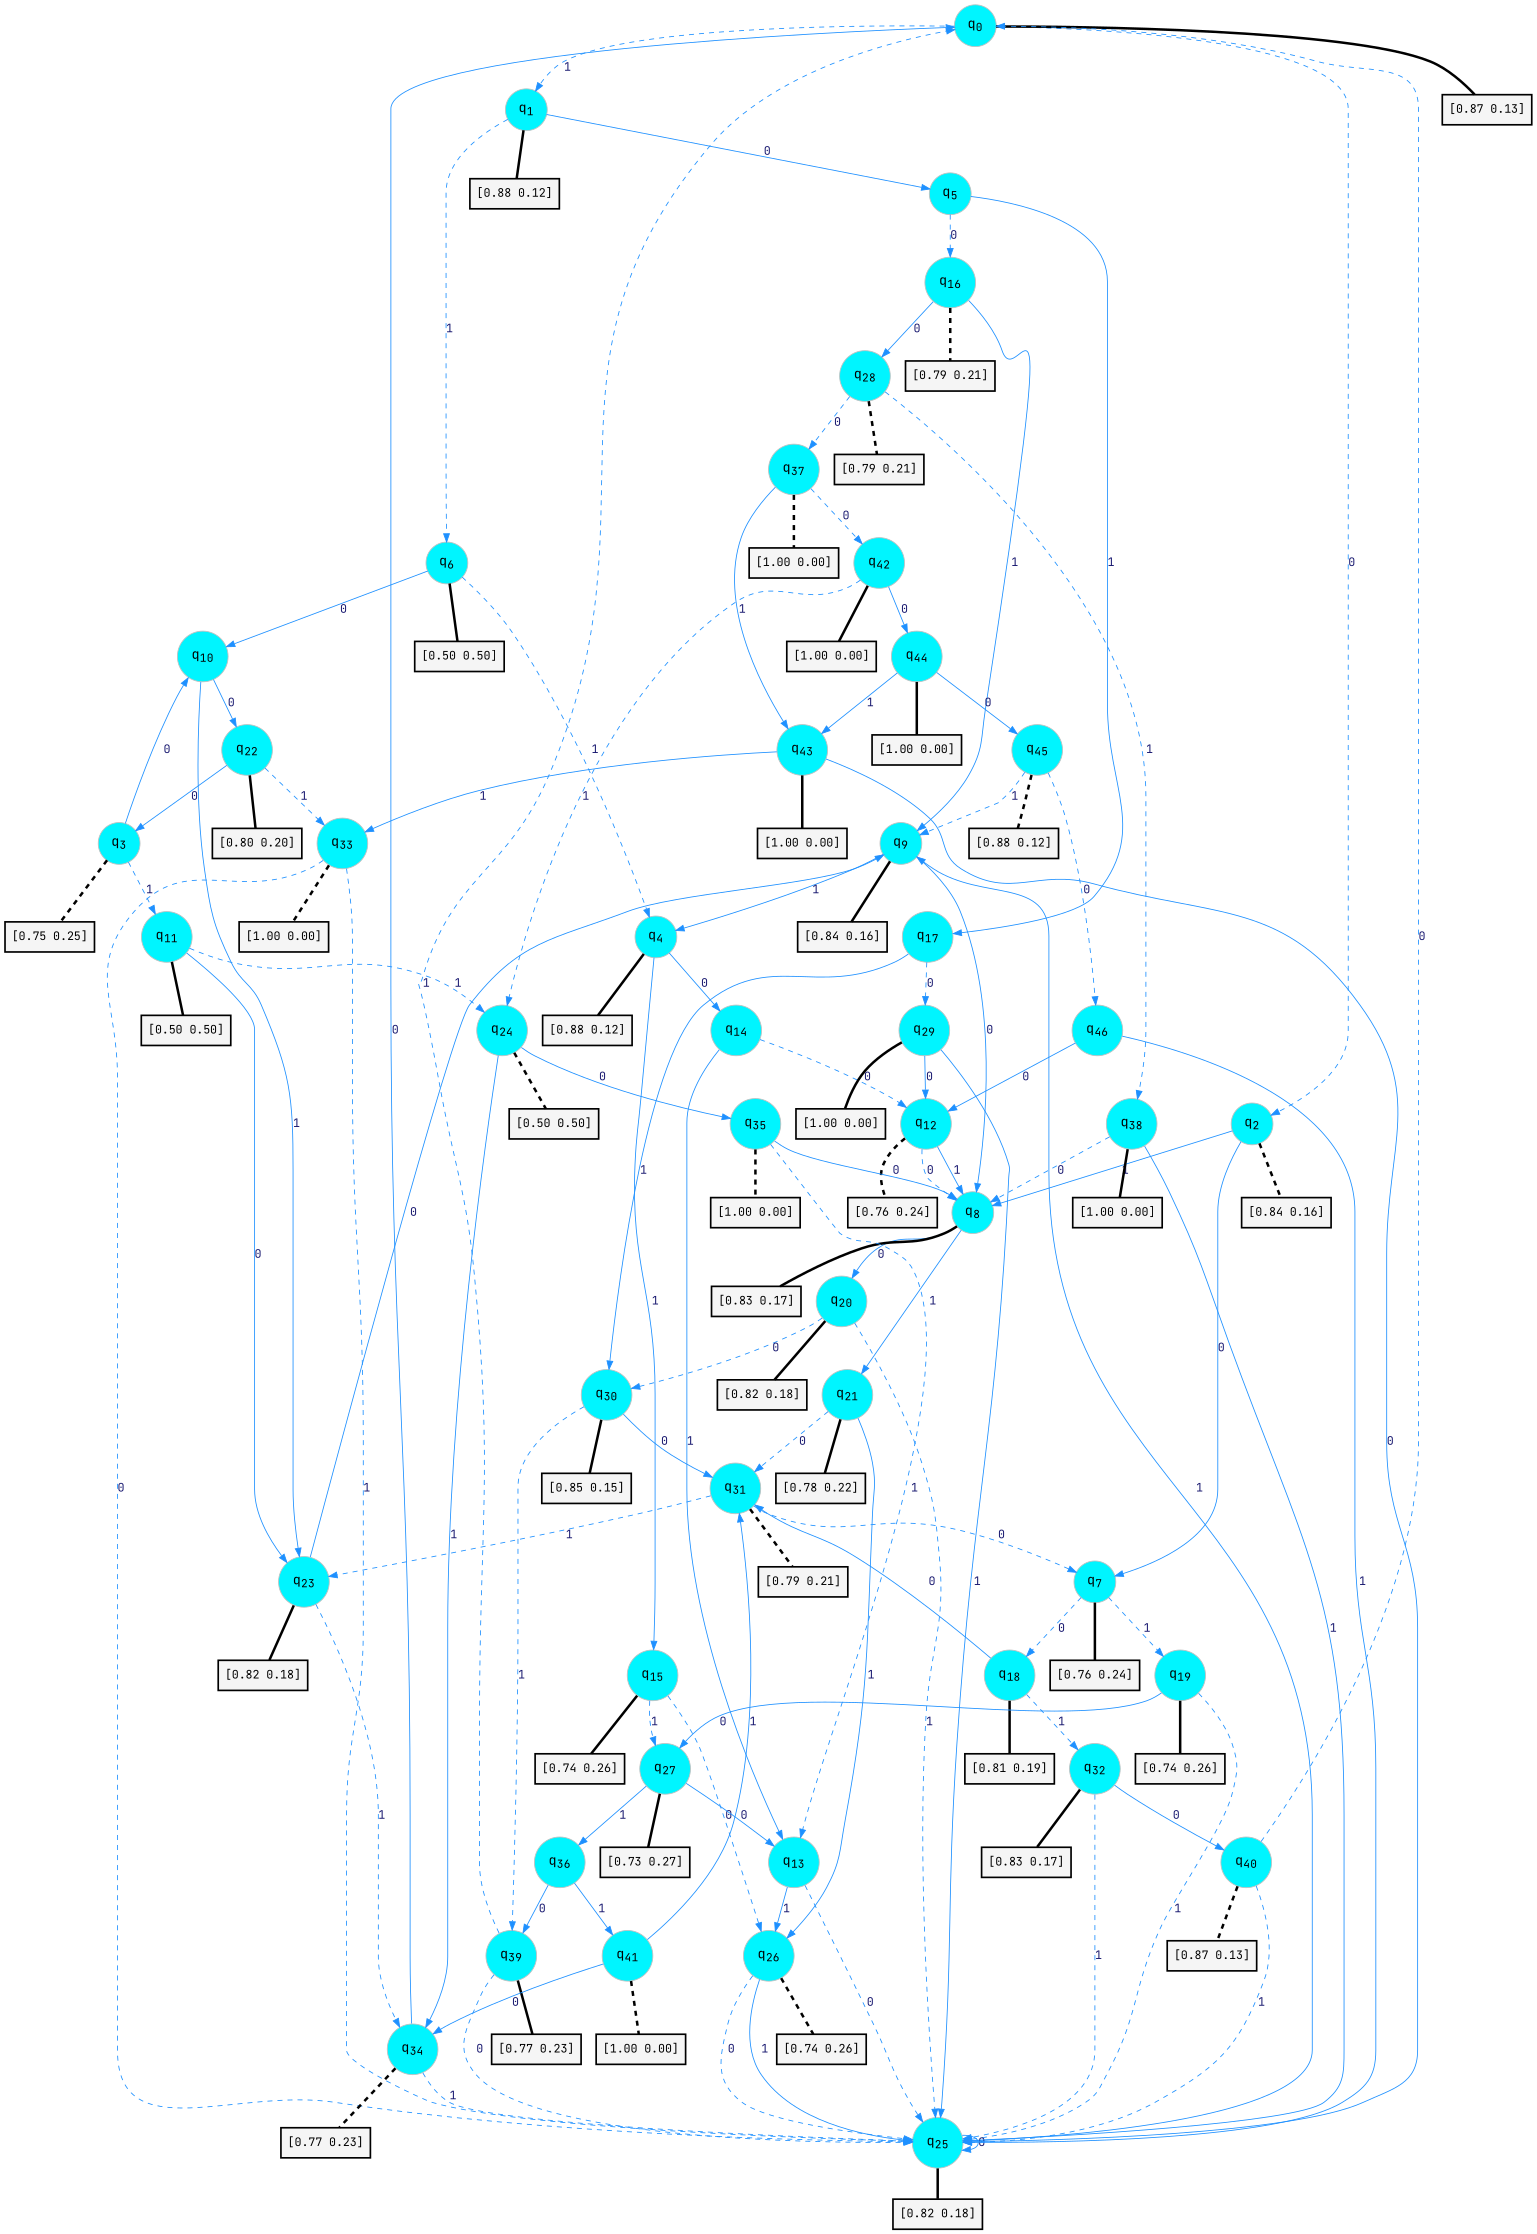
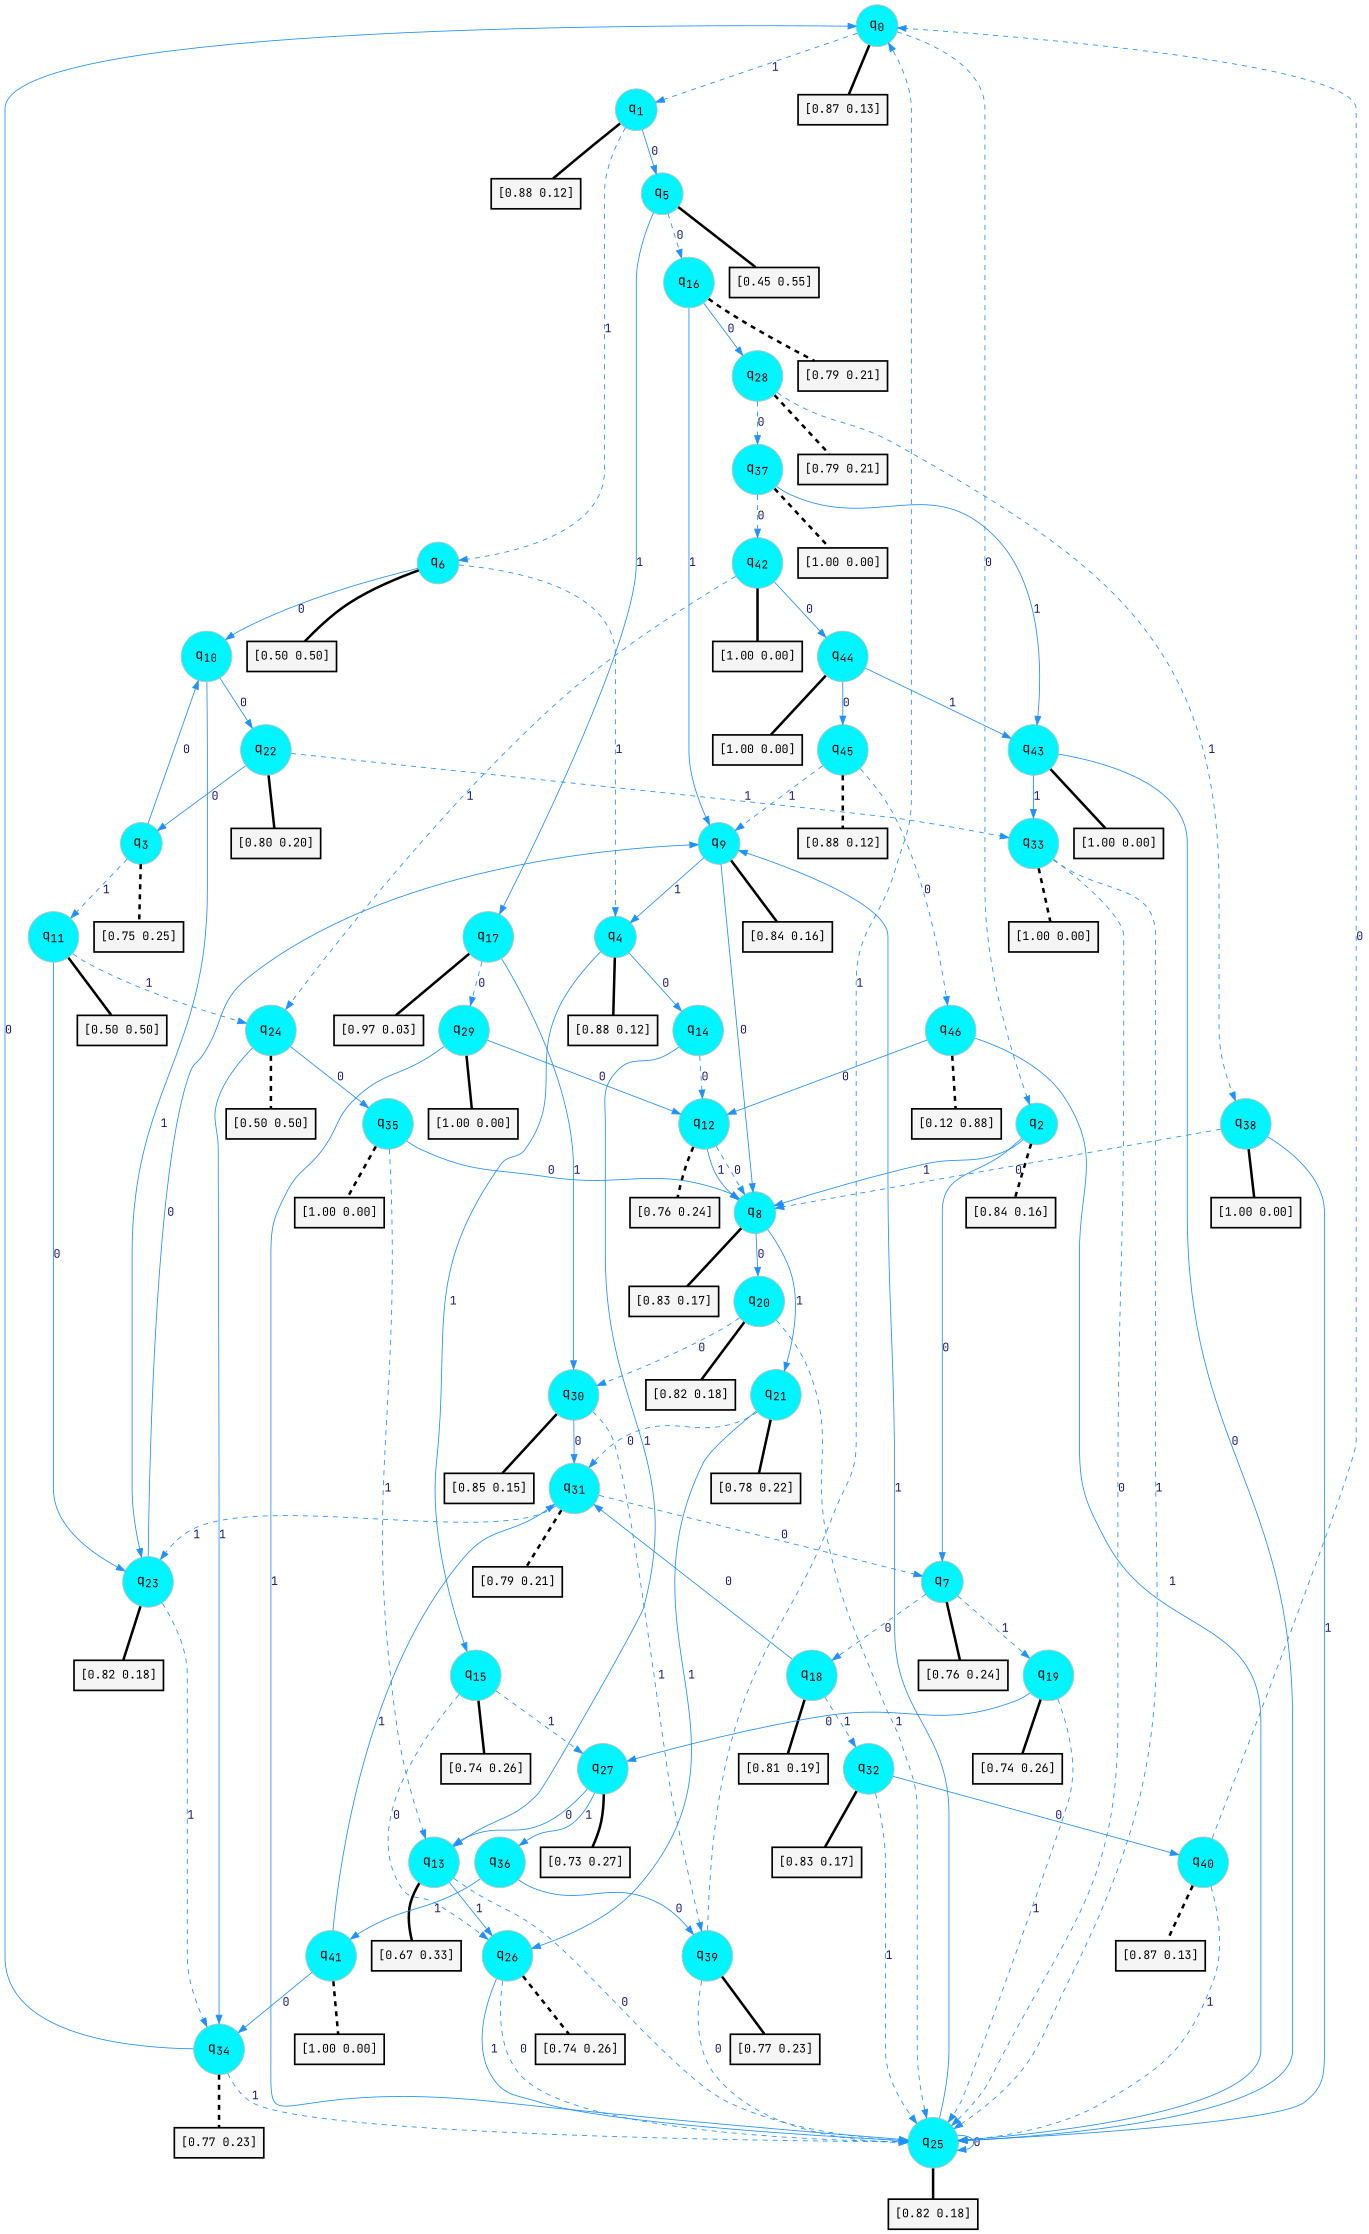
node "[0.45 0.55]": added
node "[0.97 0.03]": added
node "[0.12 0.88]": added
node "[0.67 0.33]": added
